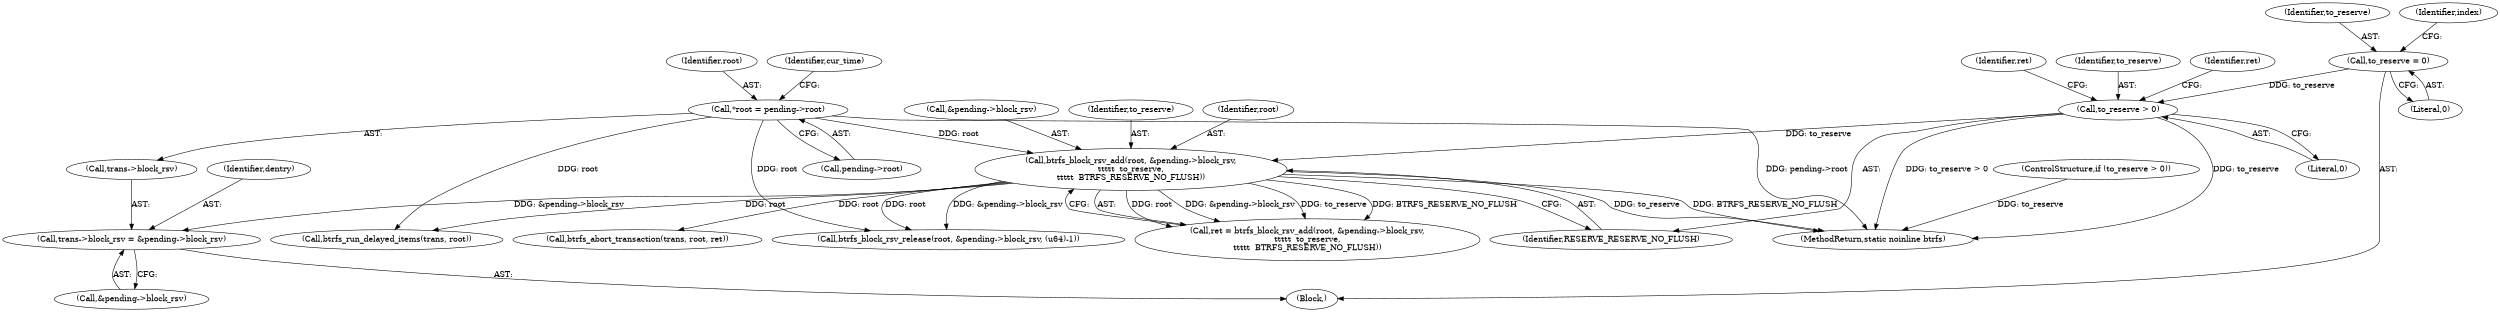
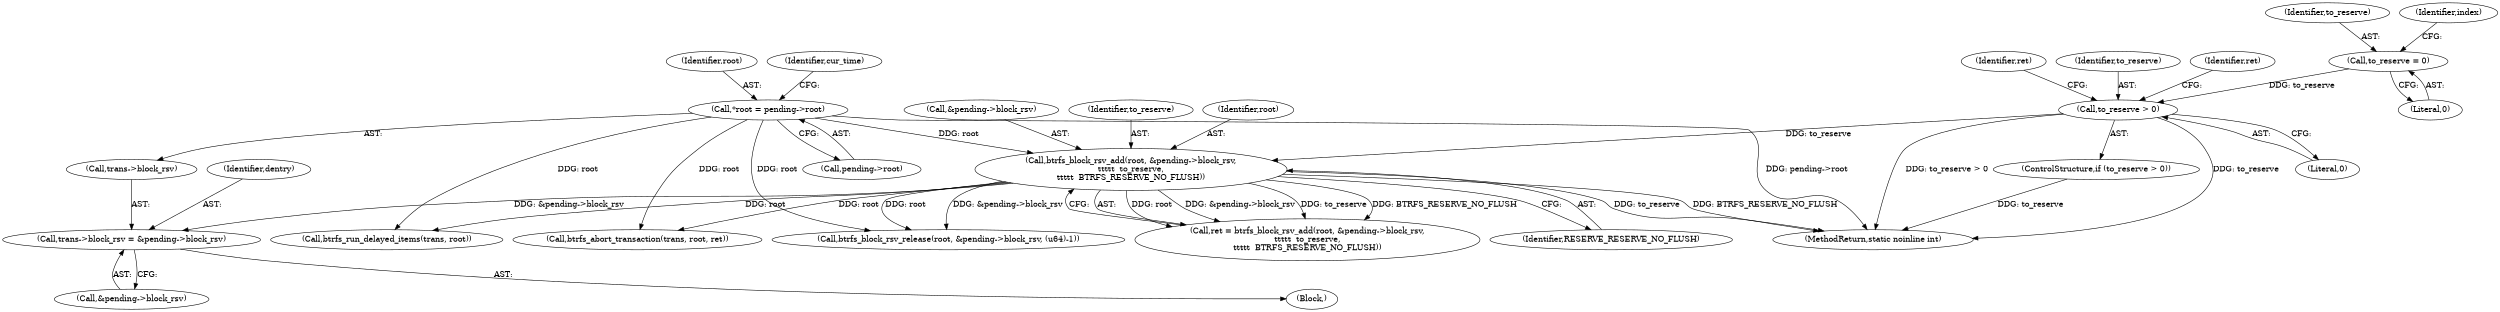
edge "(Call,to_reserve > 0)" -> "(Identifier,RESERVE_RESERVE_NO_FLUSH)": now "(Call,to_reserve > 0)" -> "(ControlStructure,if (to_reserve > 0))"
edge "(Call,*root = pending->root)" -> "(Call,btrfs_abort_transaction(trans, root, ret))": added, label "DDG: root"
node "(MethodReturn,static noinline btrfs)": label "(MethodReturn,static noinline btrfs)" -> "(MethodReturn,static noinline int)"
edge "(Call,to_reserve = 0)" -> "(Block,)": removed, label "AST:"
